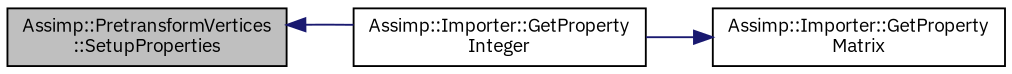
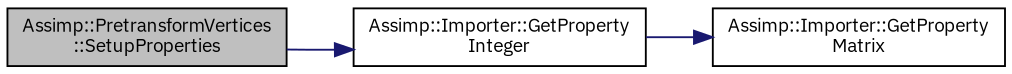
edge "Assimp::Importer::GetProperty Integer" -> "Assimp::PretransformVertices ::SetupProperties": reversed
